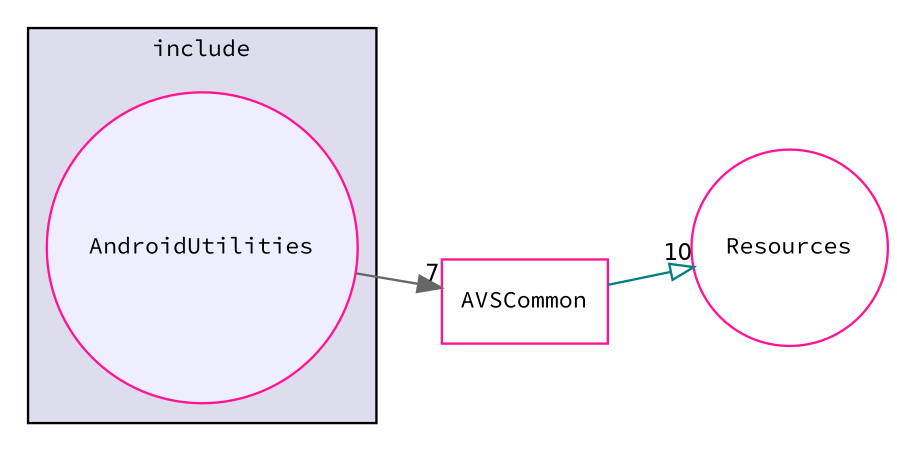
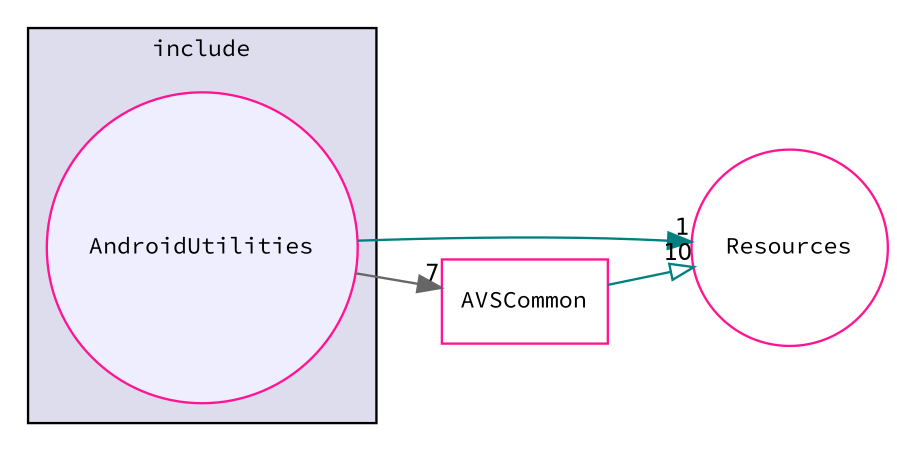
edge "AndroidUtilities" -> "Resources": added
